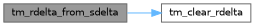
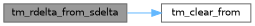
node "tm_clear_rdelta": label "tm_clear_rdelta" -> "tm_clear_from"
